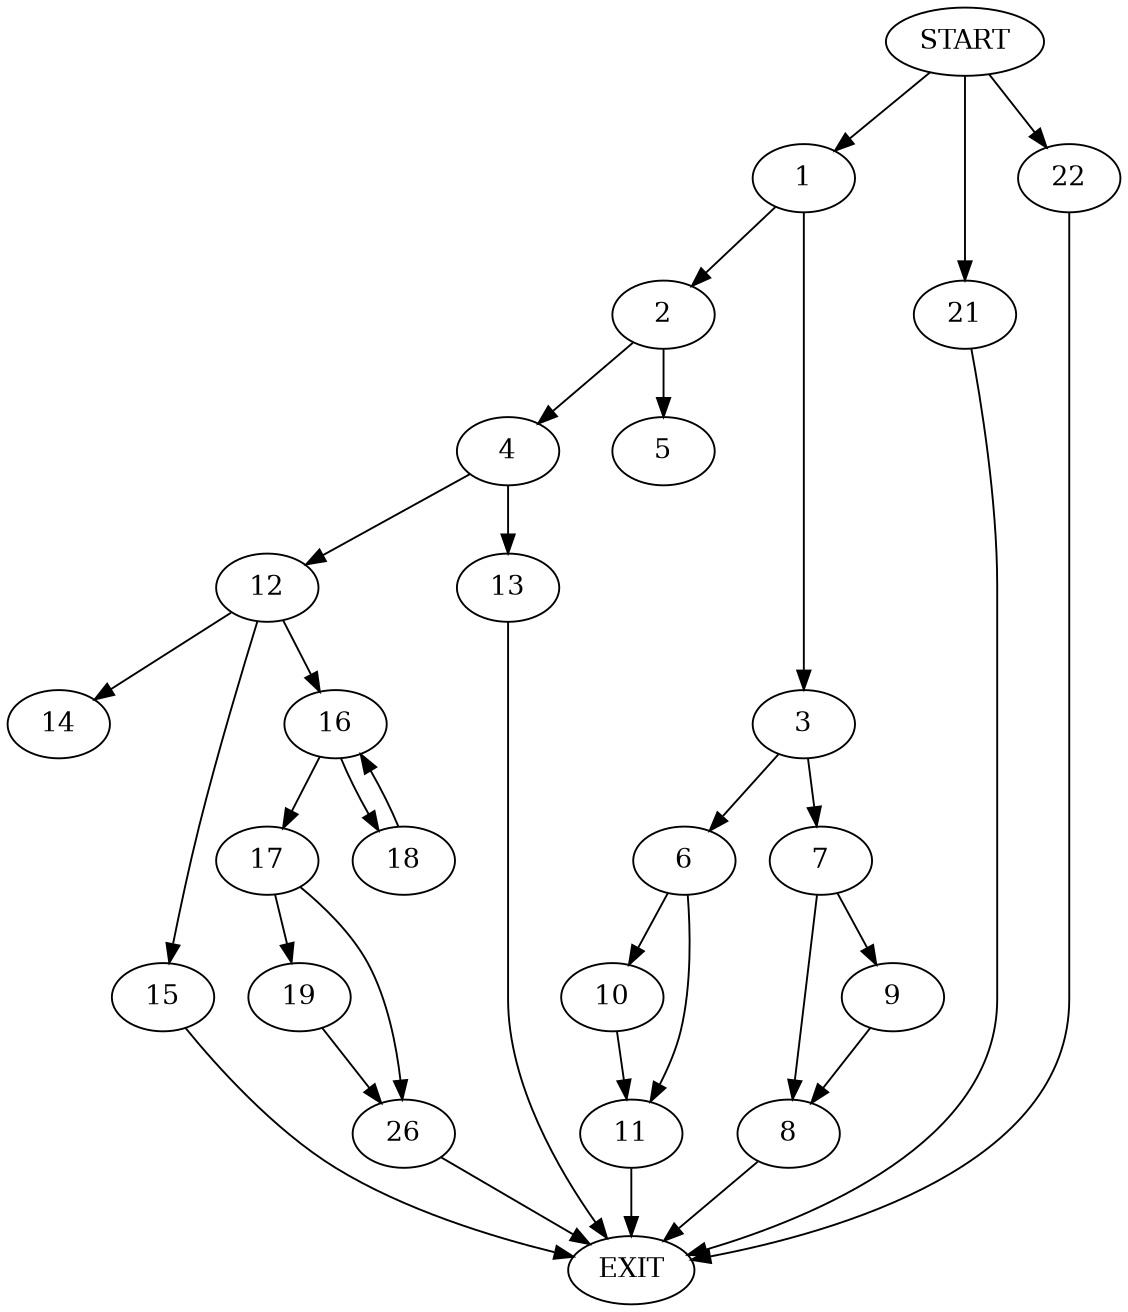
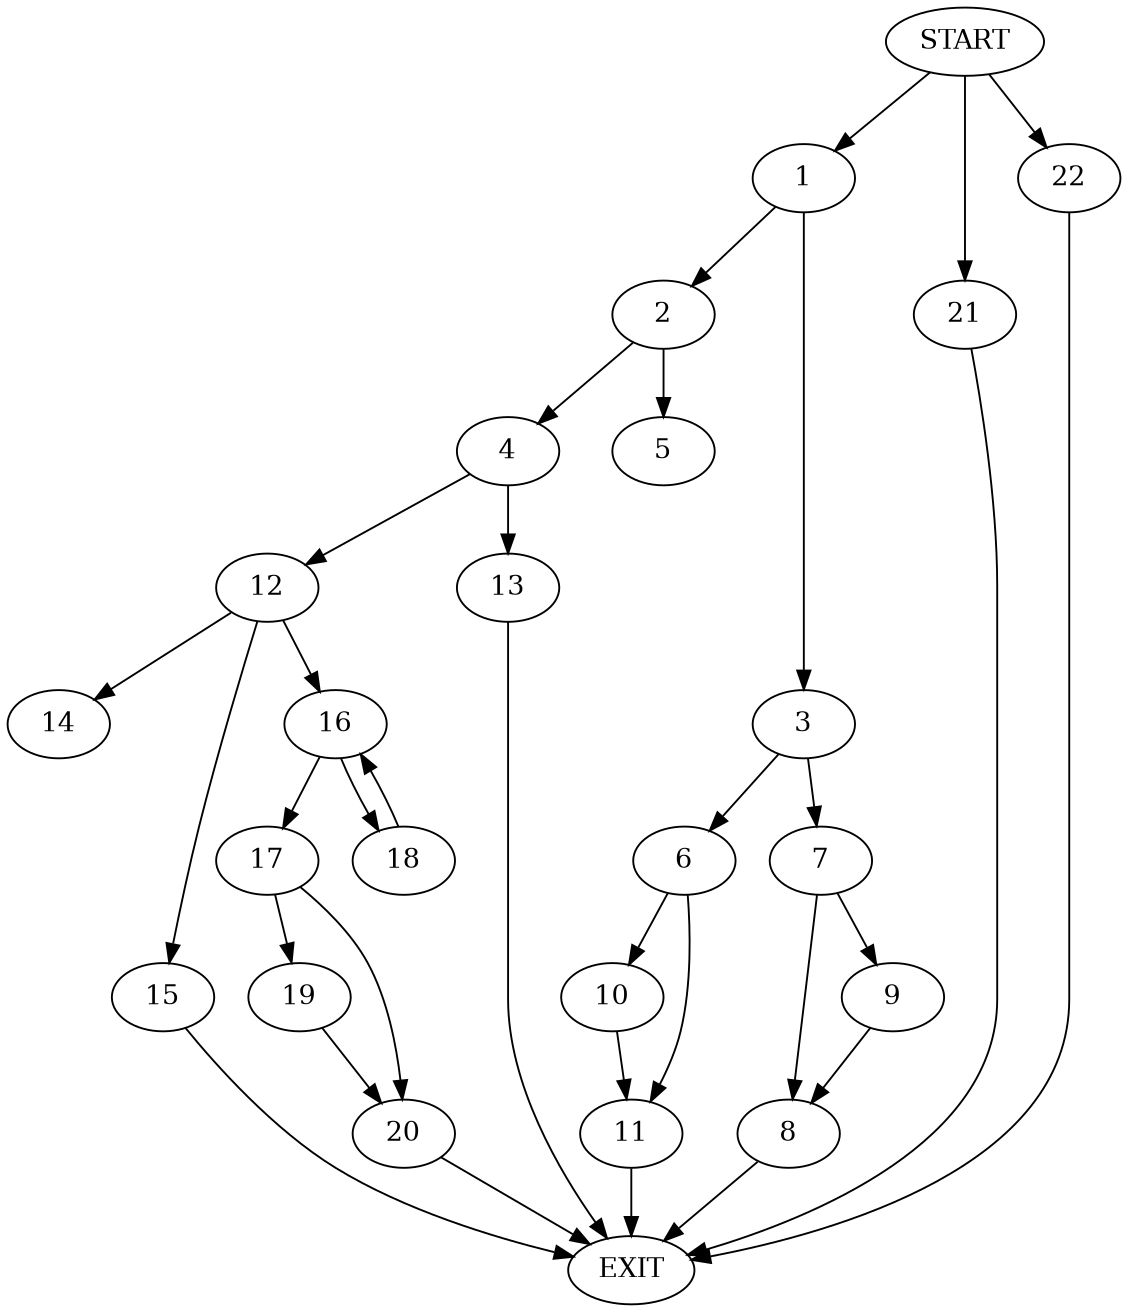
node "26": label "26" -> "20"
